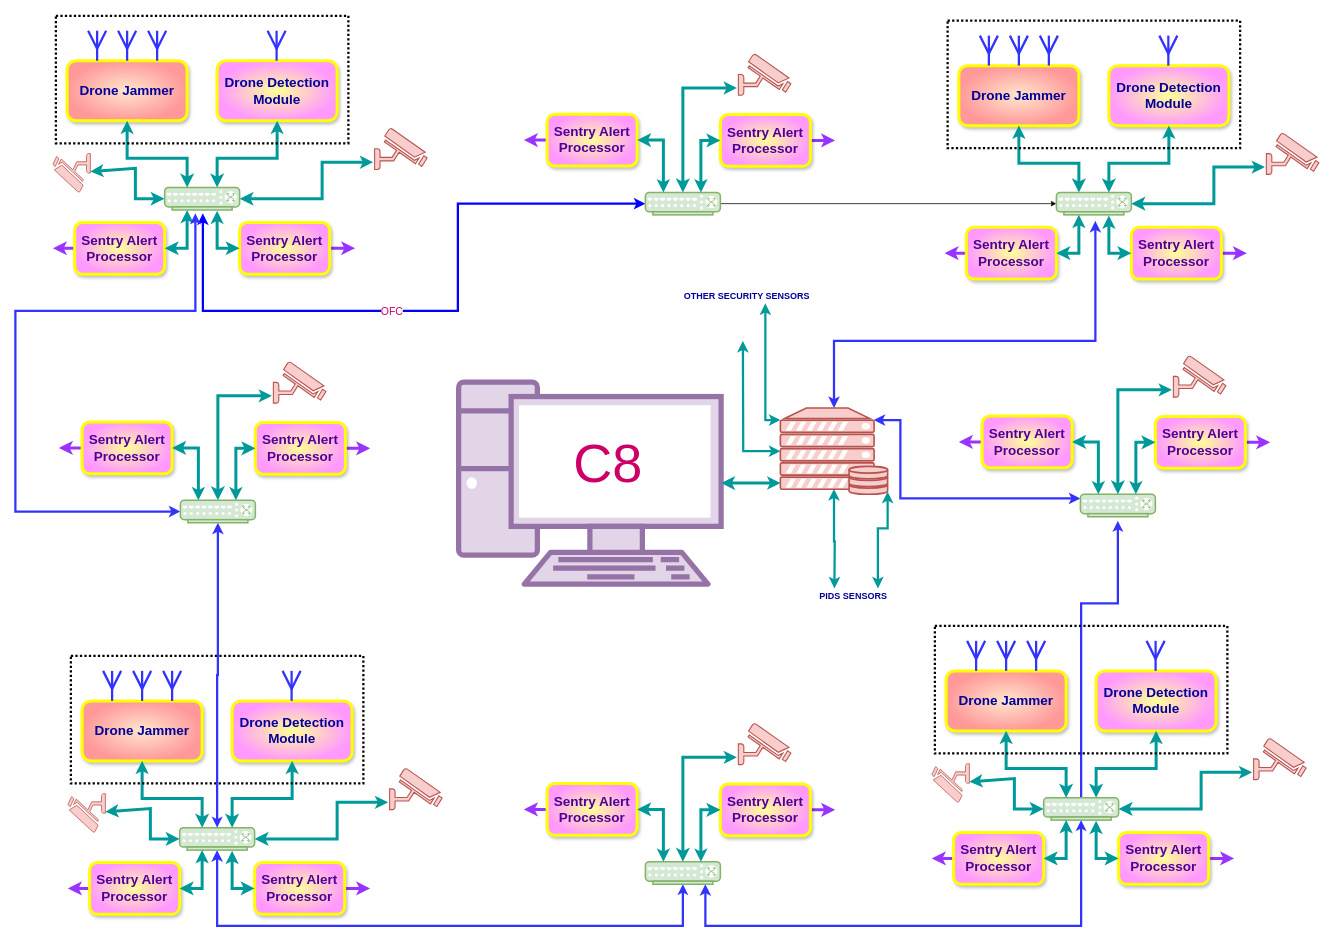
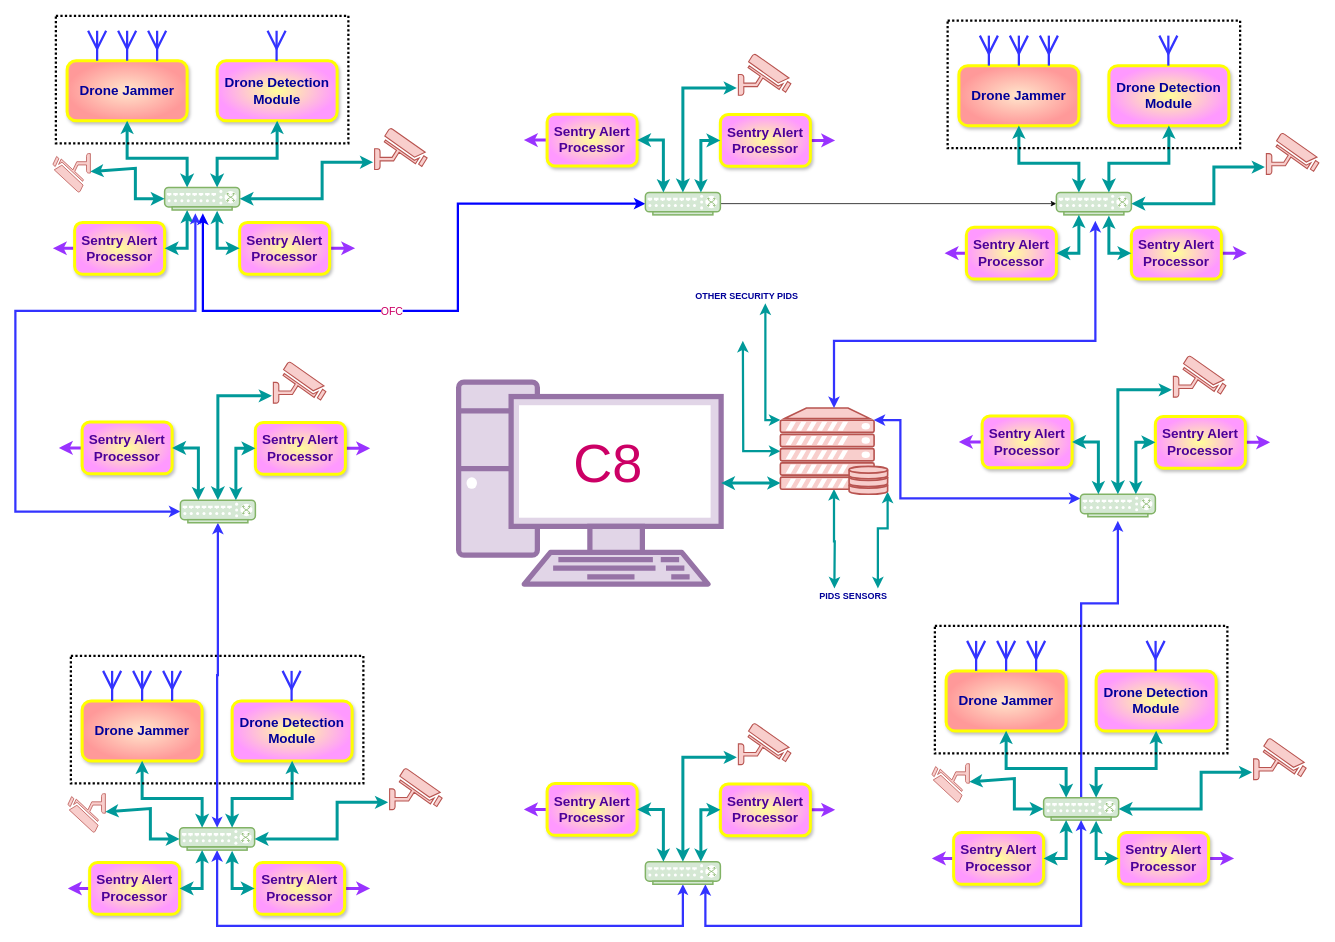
node "OTHER SECURITY SENSORS": label "OTHER SECURITY SENSORS" -> "OTHER SECURITY PIDS"
